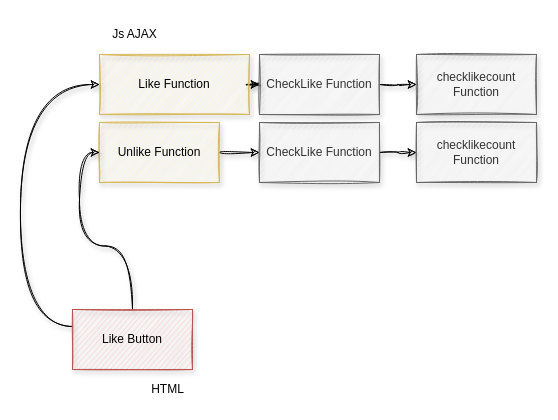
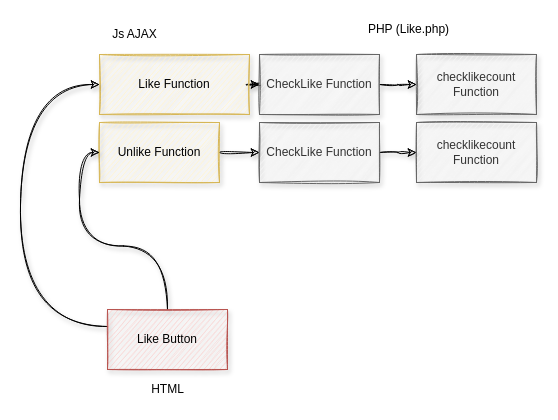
node "PHP (Like.php)": added
node "Like Button": moved (133, 340) -> (168, 340)
